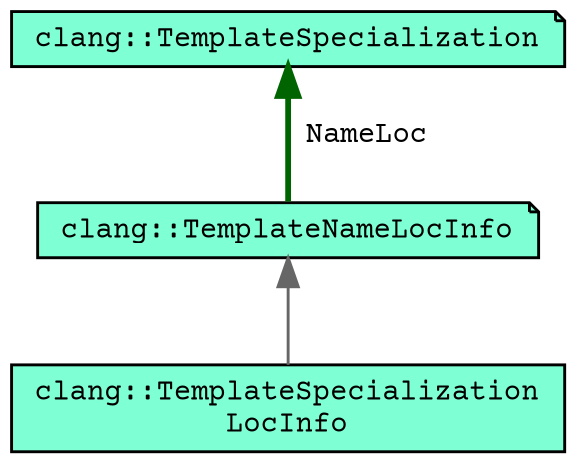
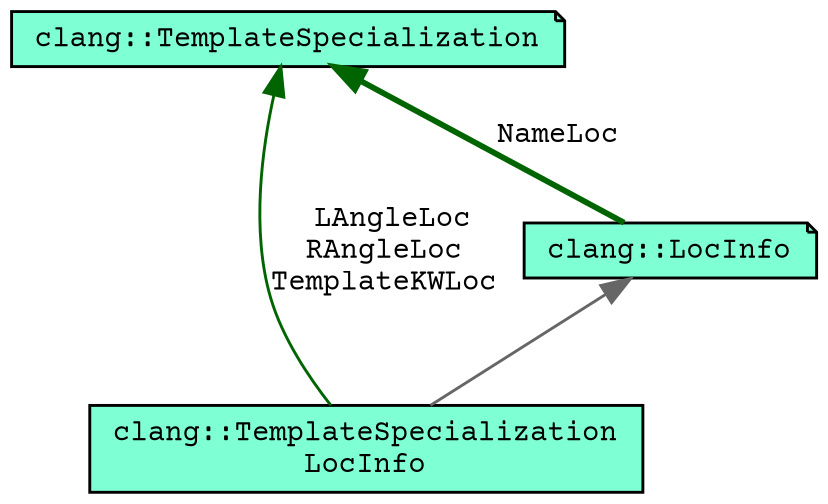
node "clang::TemplateNameLocInfo": label "clang::TemplateNameLocInfo" -> "clang::LocInfo"
edge "clang::TemplateSpecialization LocInfo" -> "clang::TemplateSpecialization": added, label "LAngleLoc RAngleLoc TemplateKWLoc"
